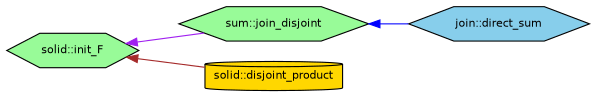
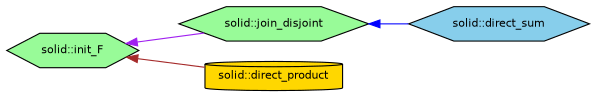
node "sum::join_disjoint": label "sum::join_disjoint" -> "solid::join_disjoint"
node "join::direct_sum": label "join::direct_sum" -> "solid::direct_sum"
node "solid::disjoint_product": label "solid::disjoint_product" -> "solid::direct_product"
